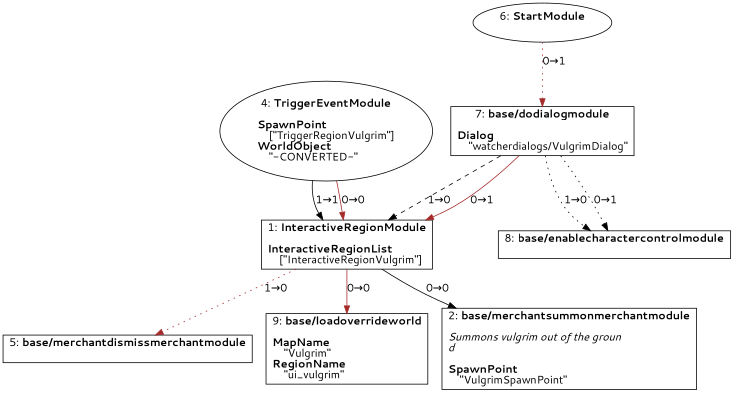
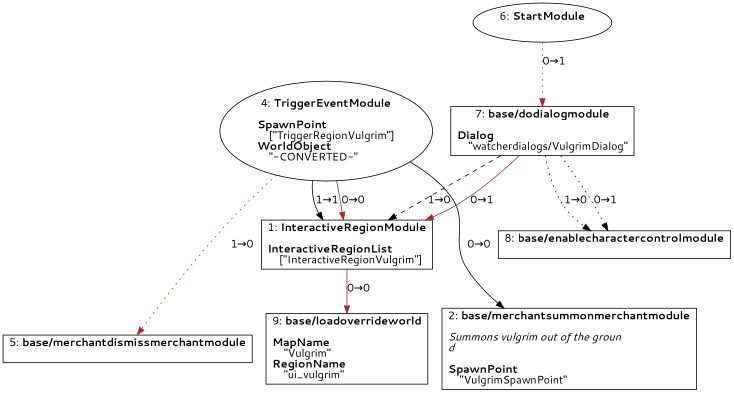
edge "1:" -> "2:": now "4:" -> "2:"
edge "1:" -> "5:": now "4:" -> "5:"
